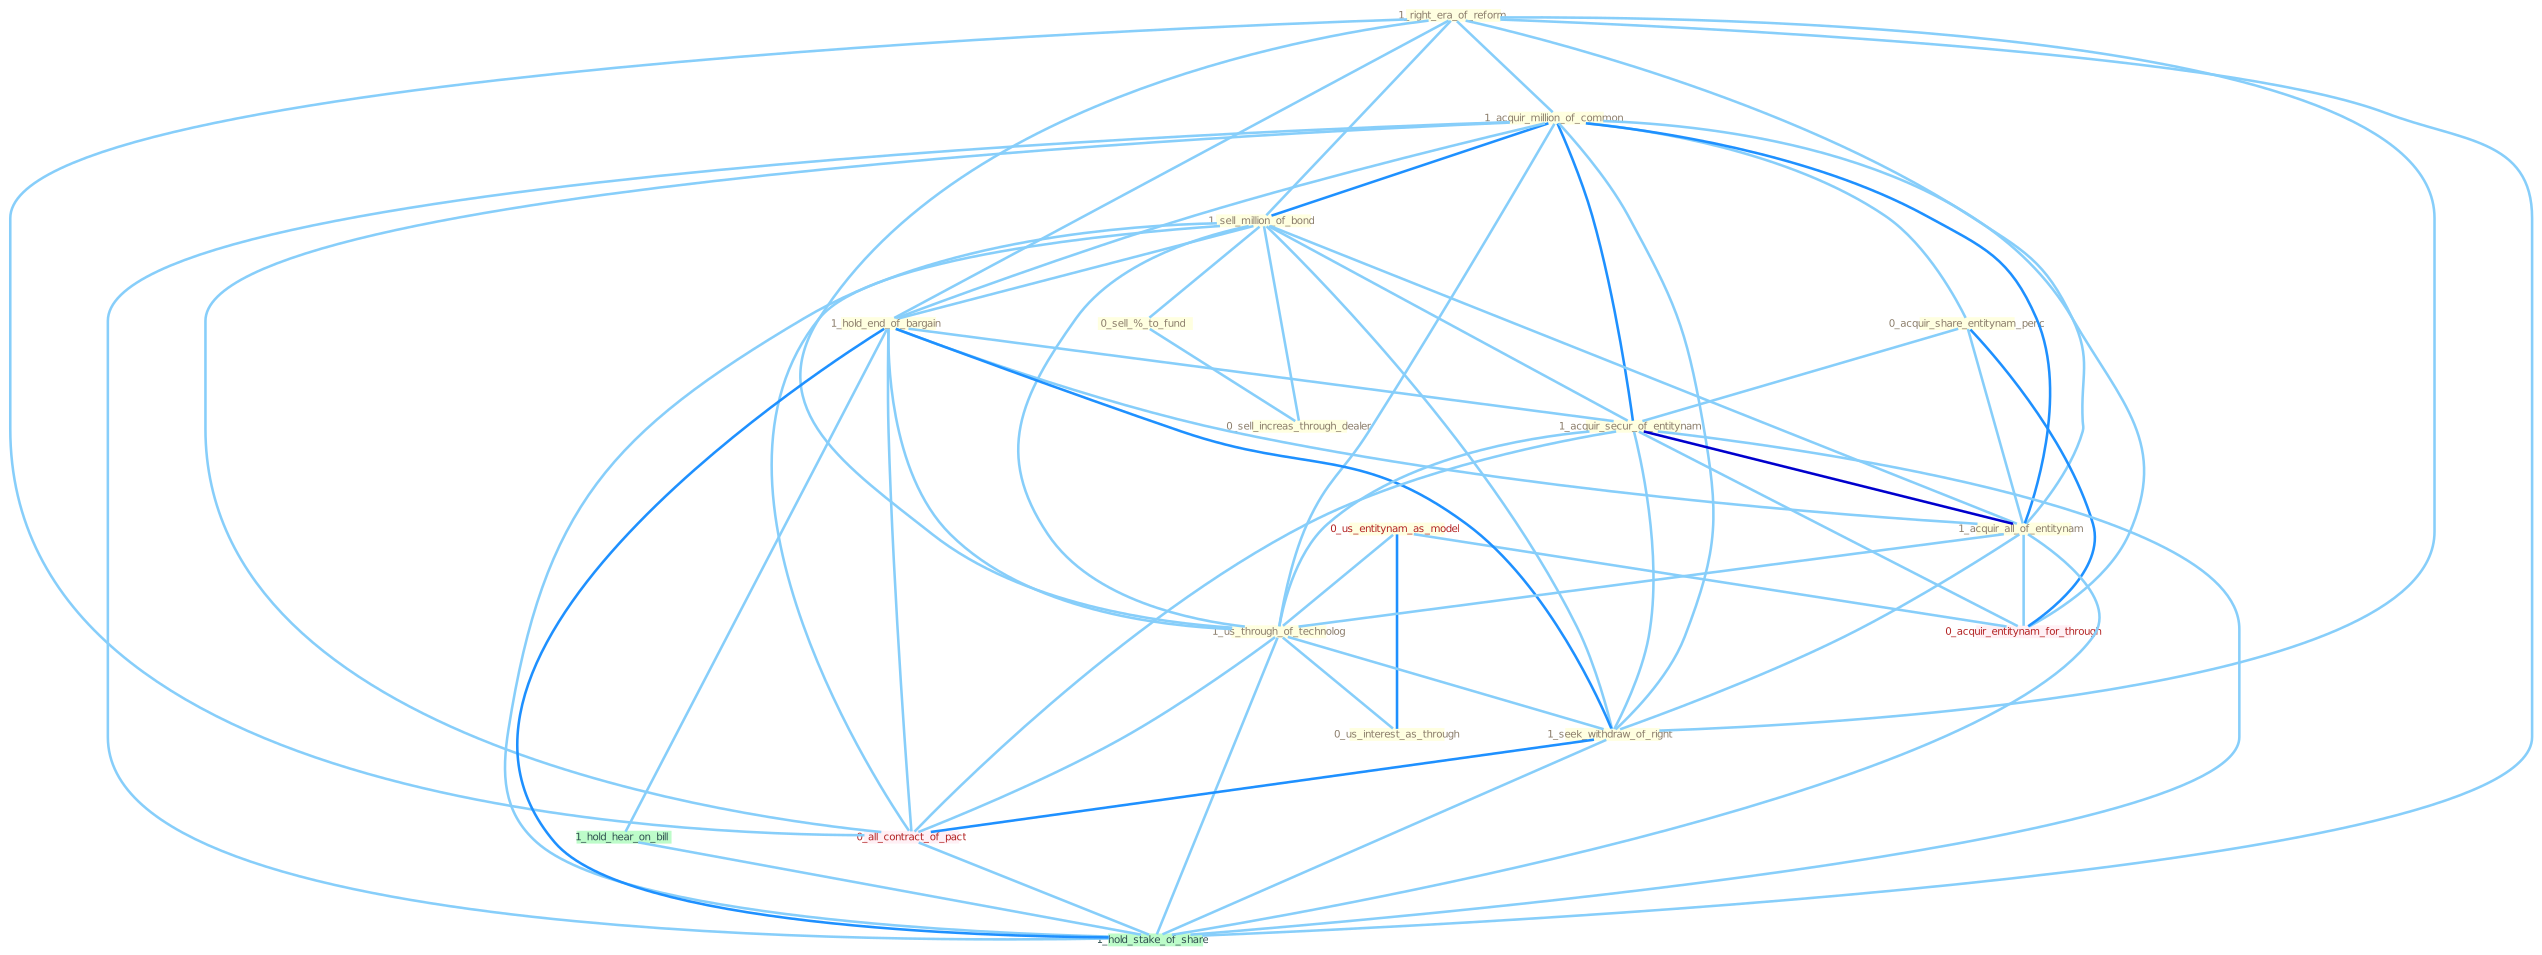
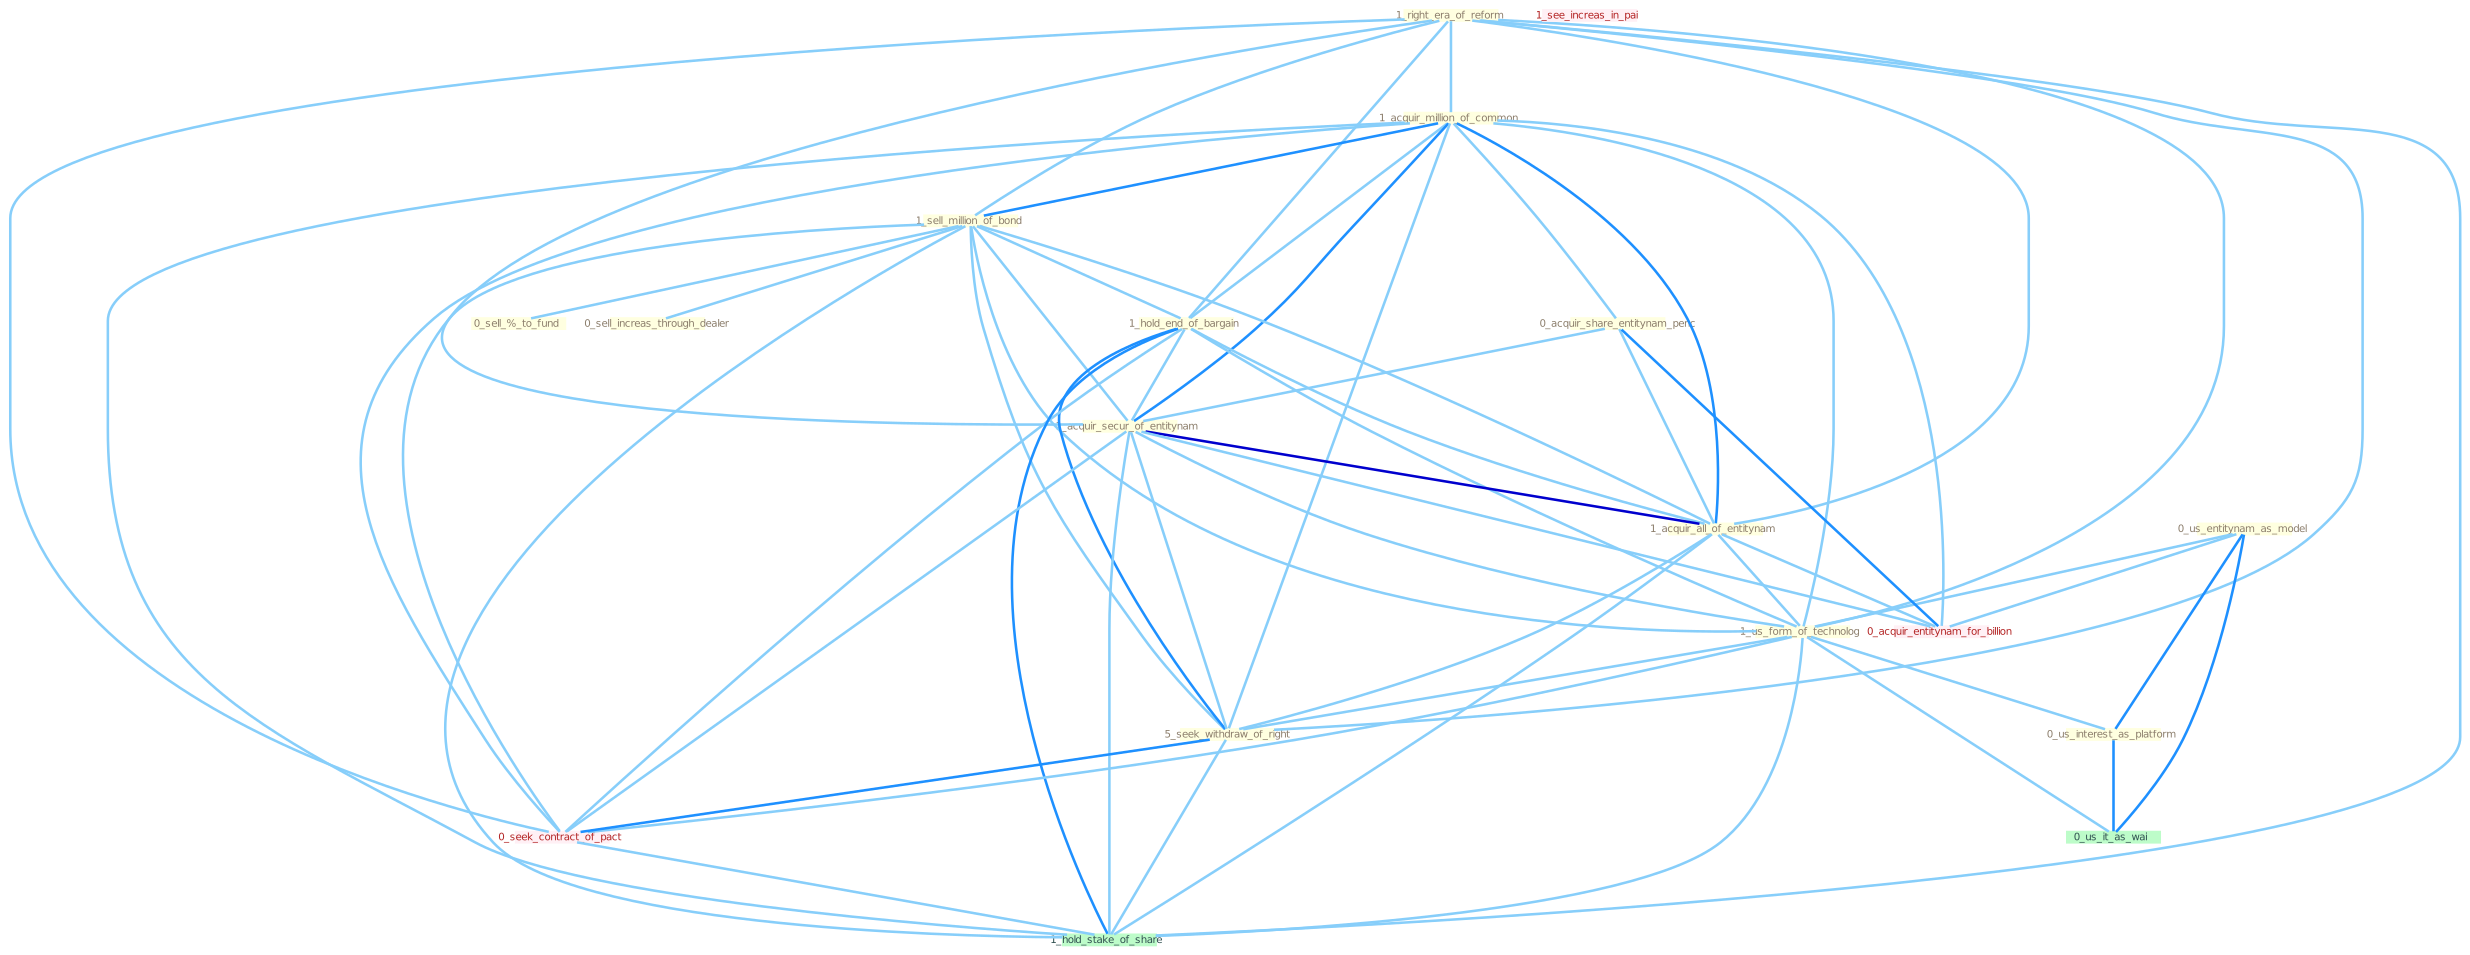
node "1_see_increas_in_pai": added
edge "1_right_era_of_reform" -- "1_acquir_secur_of_entitynam": added
edge "0_sell_%_to_fund" -- "0_sell_increas_through_dealer": removed
node "0_us_entitynam_as_model": fontcolor #b22222 -> #8b7d6b
node "1_us_through_of_technolog": label "1_us_through_of_technolog" -> "1_us_form_of_technolog"
node "0_acquir_entitynam_for_through": label "0_acquir_entitynam_for_through" -> "0_acquir_entitynam_for_billion"
node "0_us_interest_as_through": label "0_us_interest_as_through" -> "0_us_interest_as_platform"
node "1_seek_withdraw_of_right": label "1_seek_withdraw_of_right" -> "5_seek_withdraw_of_right"
node "1_hold_hear_on_bill": removed
node "0_all_contract_of_pact": label "0_all_contract_of_pact" -> "0_seek_contract_of_pact"
node "0_us_it_as_wai": added
